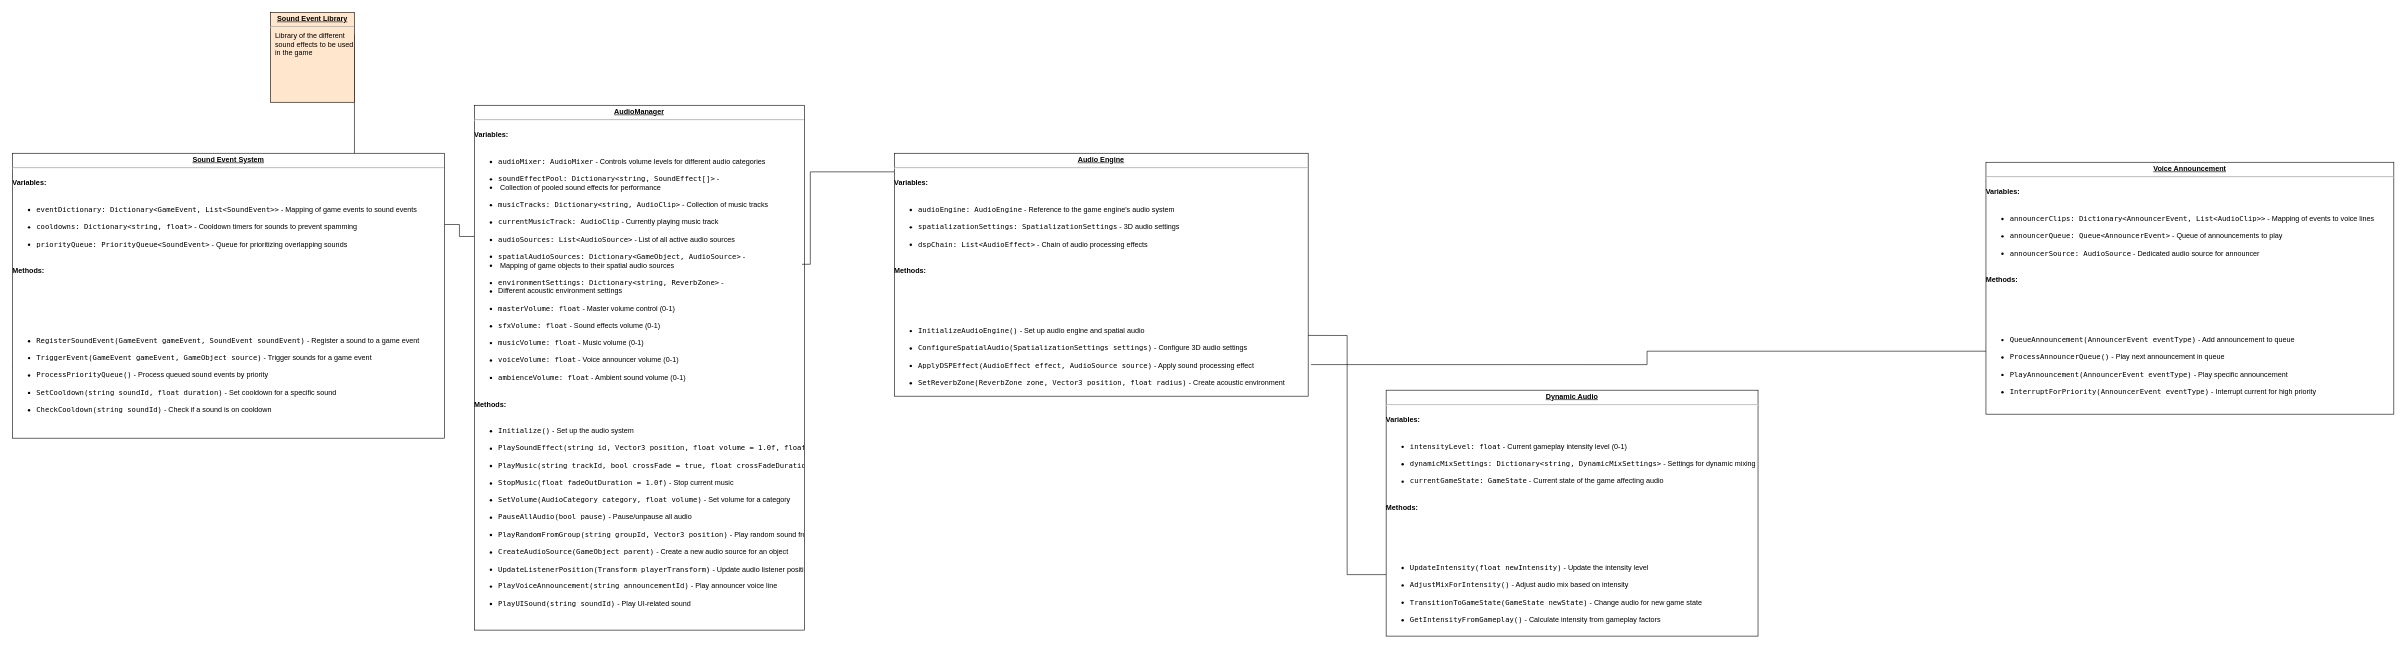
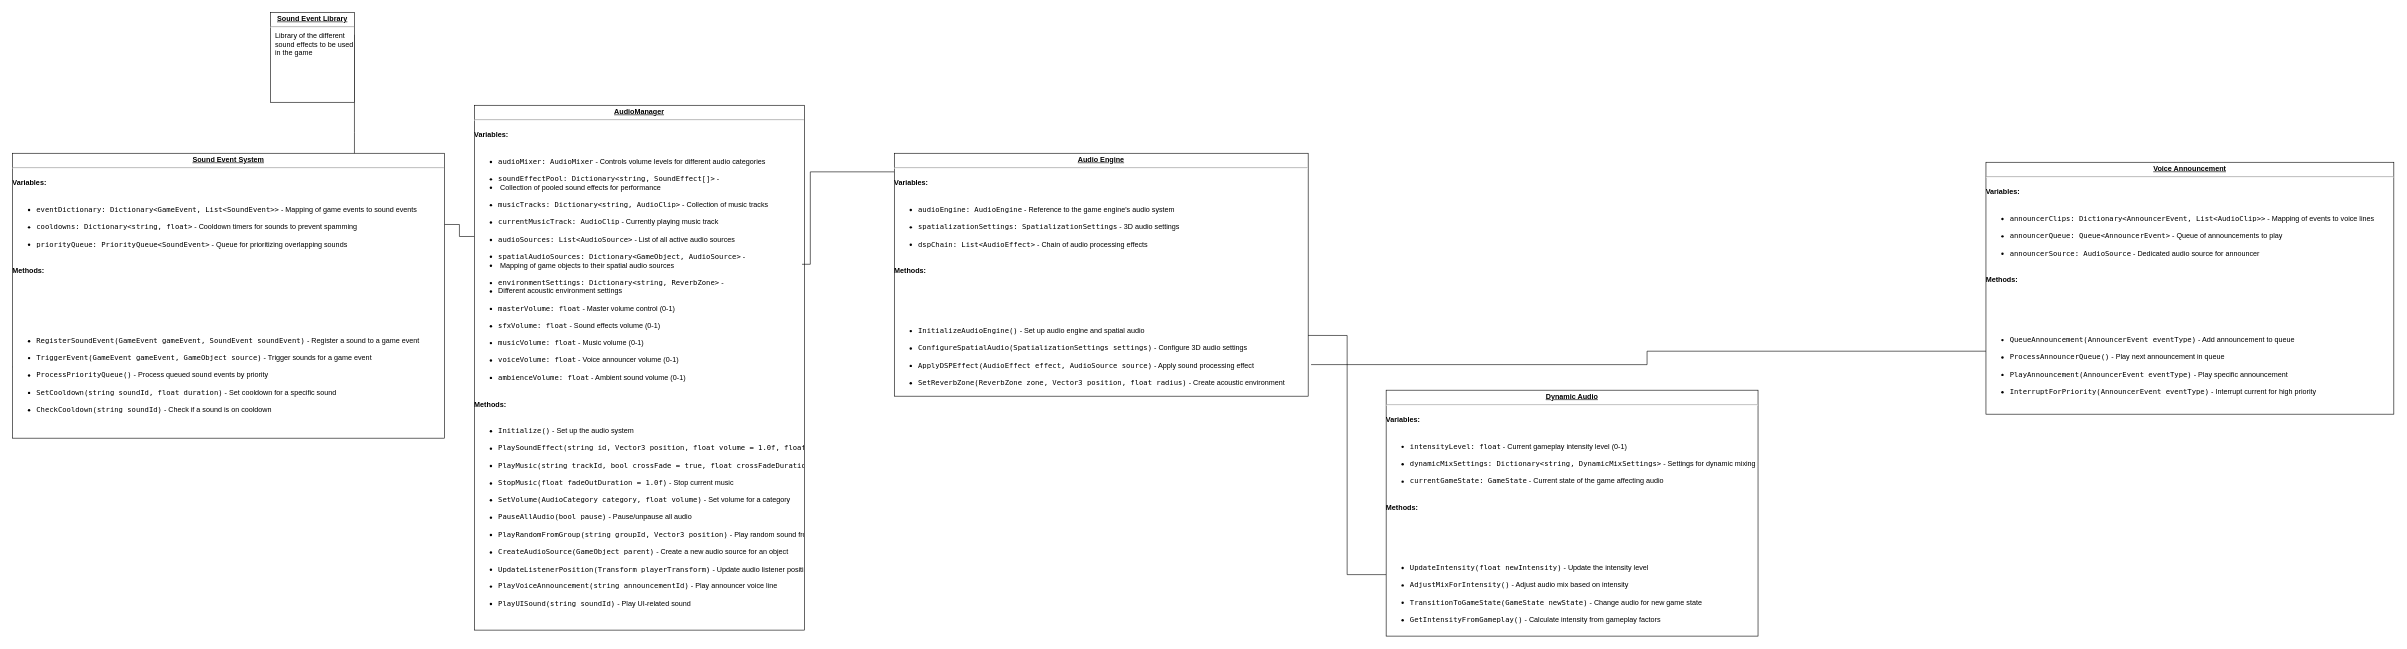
node "Sound Event Library Library of the different sound effects to be used in the game": fillcolor #ffe6cc -> #ffffff
